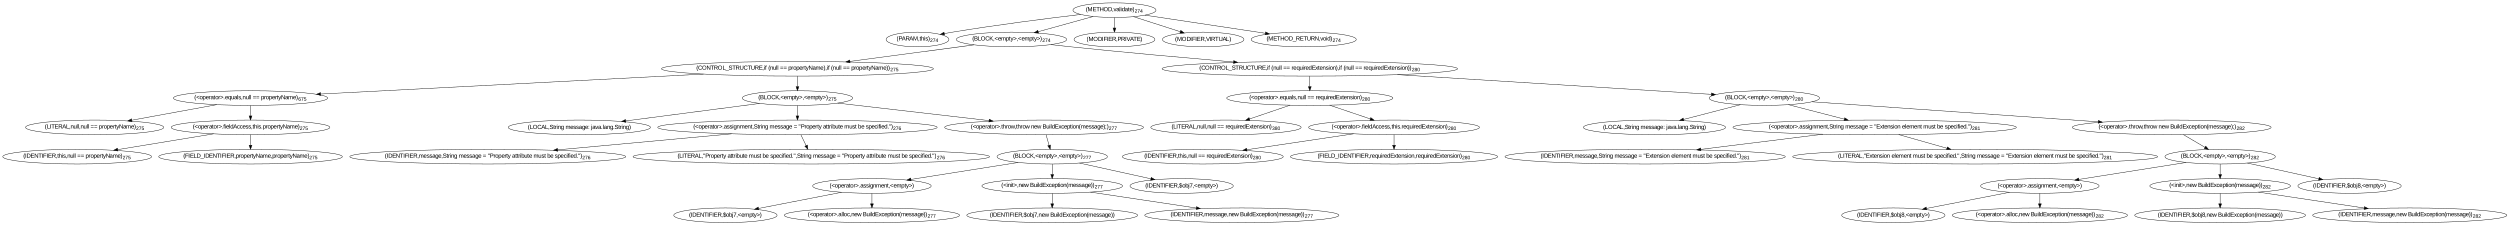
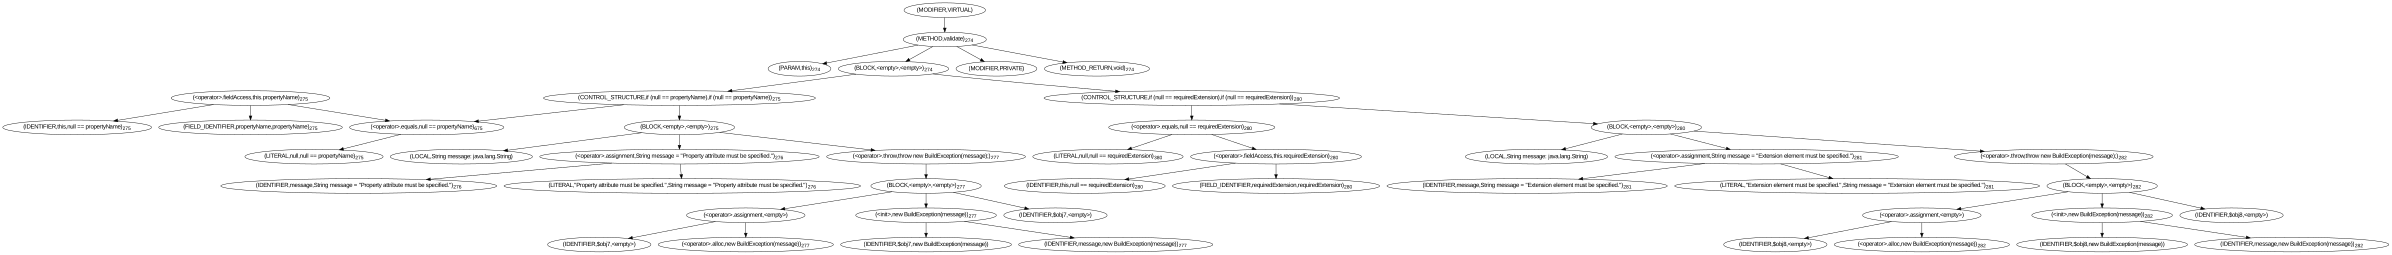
edge "(METHOD,validate)" -> "(MODIFIER,VIRTUAL)": reversed
edge "(<operator>.equals,null == propertyName)" -> "(<operator>.fieldAccess,this.propertyName)": reversed
